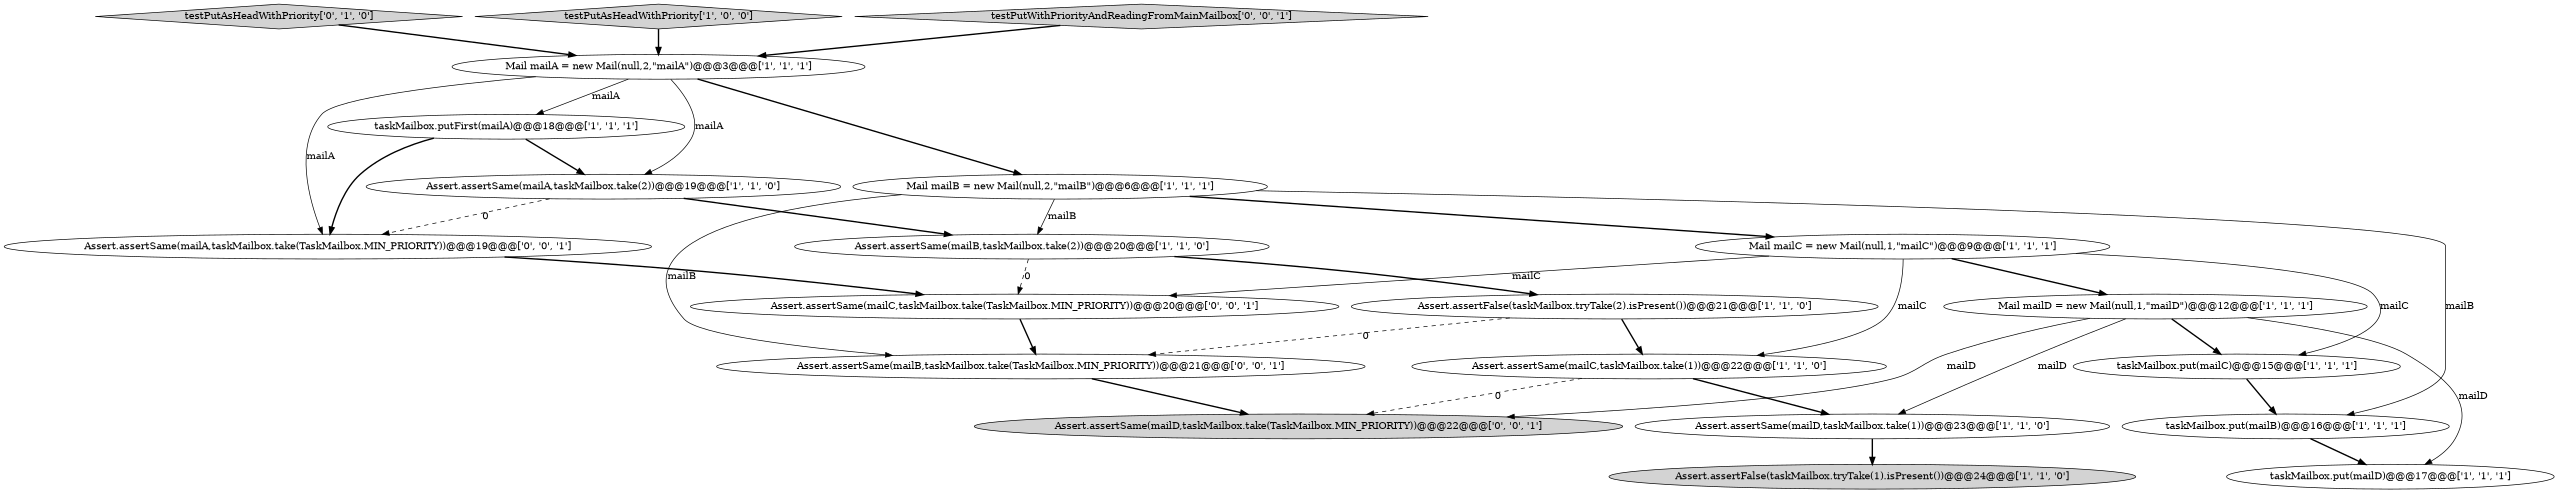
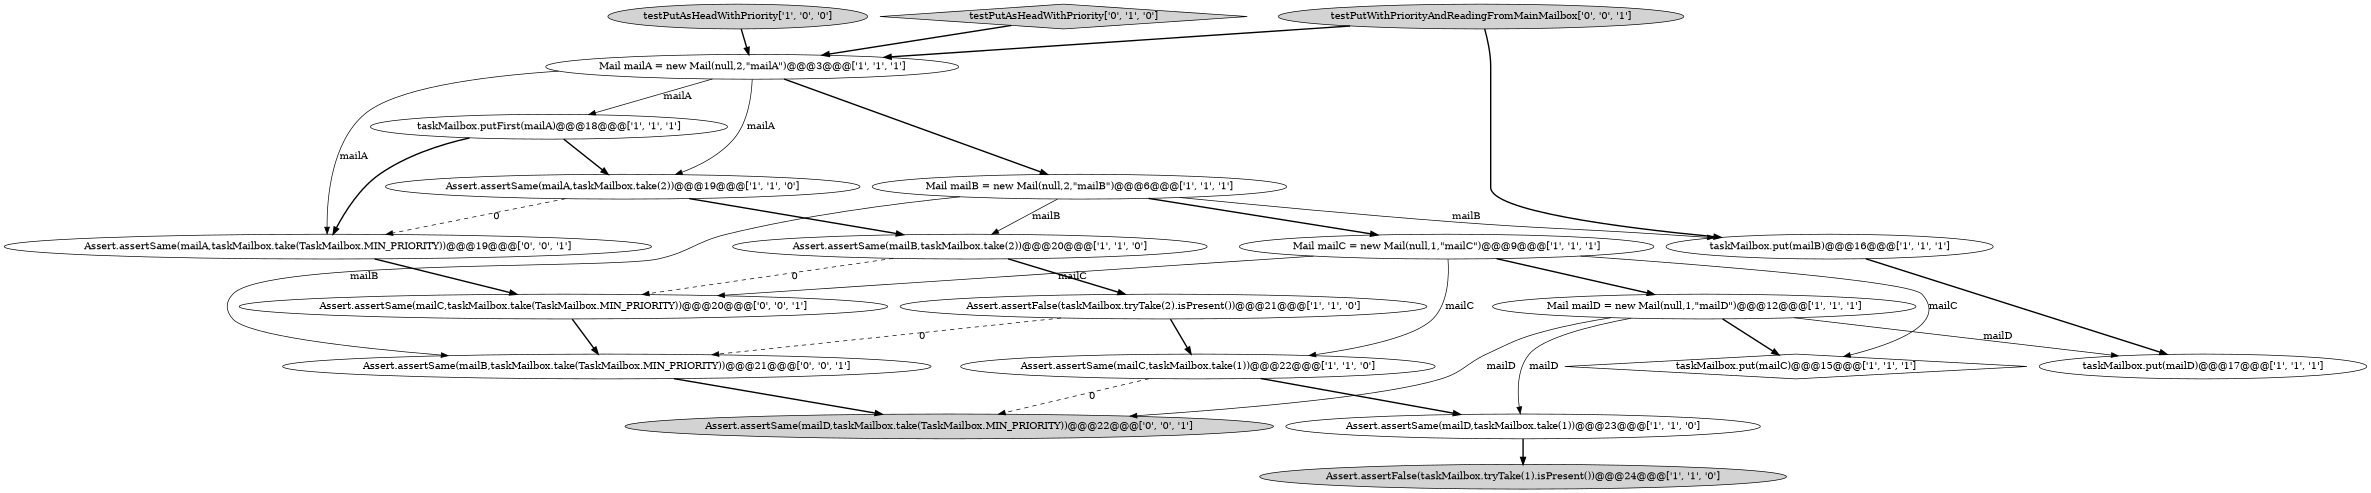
node "testPutAsHeadWithPriority['1', '0', '0']": shape diamond -> ellipse
node "testPutWithPriorityAndReadingFromMainMailbox['0', '0', '1']": shape diamond -> ellipse
node "taskMailbox.put(mailC)@@@15@@@['1', '1', '1']": shape ellipse -> diamond
edge "taskMailbox.put(mailC)@@@15@@@['1', '1', '1']" -> "taskMailbox.put(mailB)@@@16@@@['1', '1', '1']": now "testPutWithPriorityAndReadingFromMainMailbox['0', '0', '1']" -> "taskMailbox.put(mailB)@@@16@@@['1', '1', '1']"
